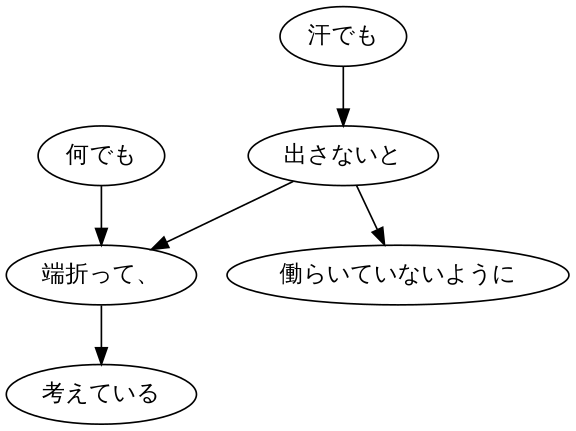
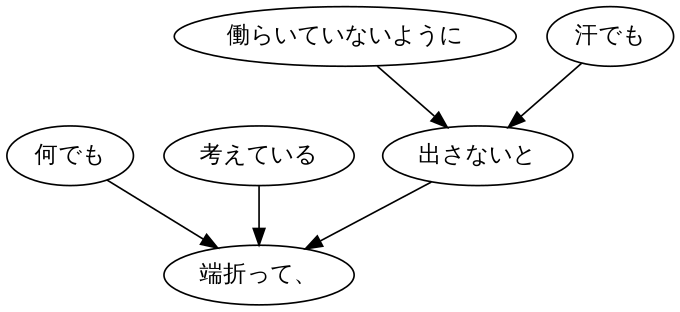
edge "出さないと" -> "働らいていないように": reversed
edge "端折って、" -> "考えている": reversed
